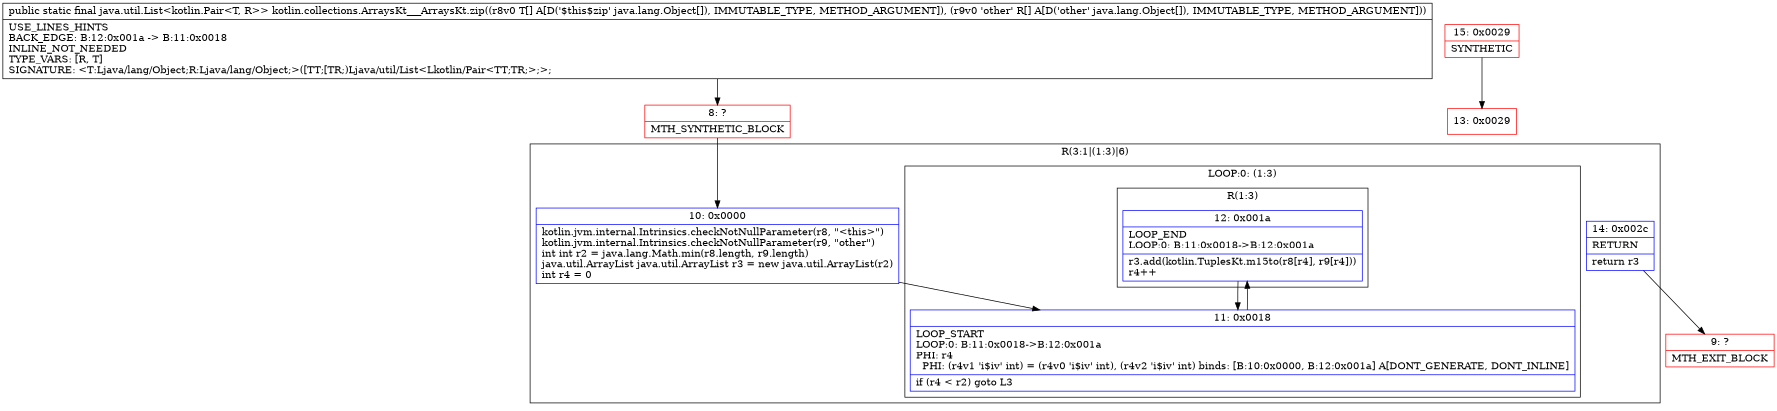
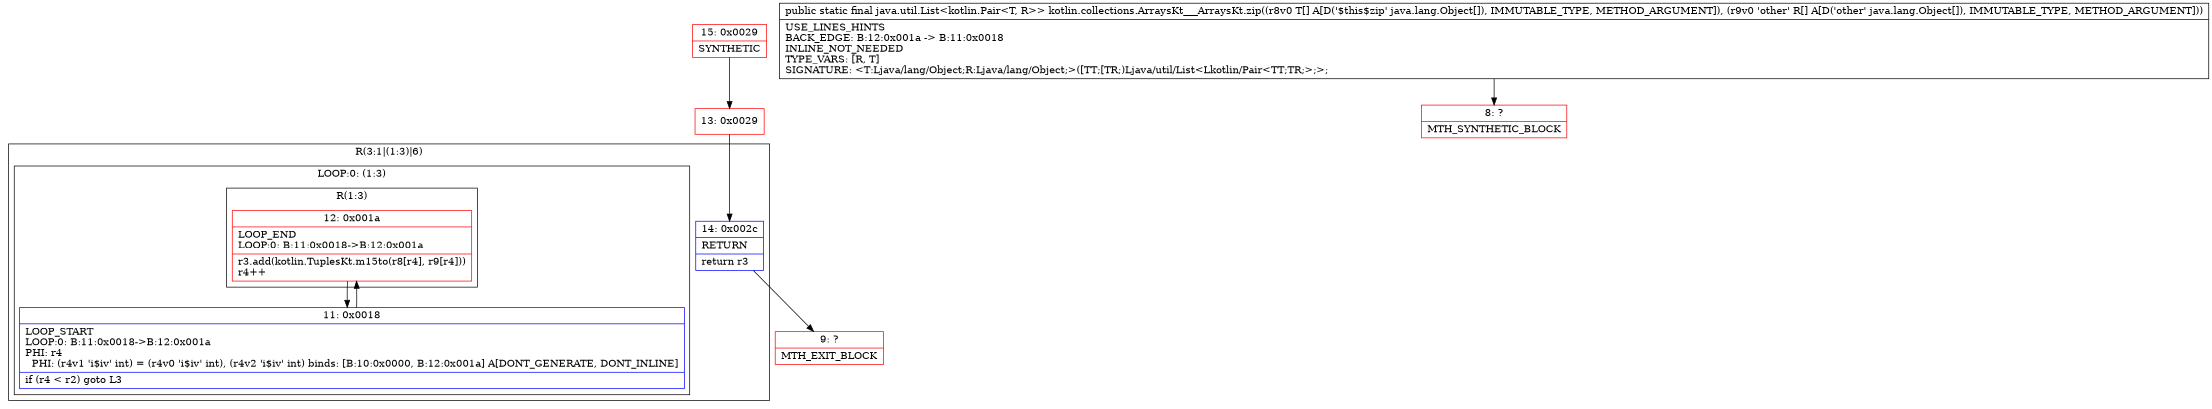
edge "13: 0x0029" -> "14: 0x002c": added
node "10: 0x0000": removed
node "12: 0x001a": color blue -> red
